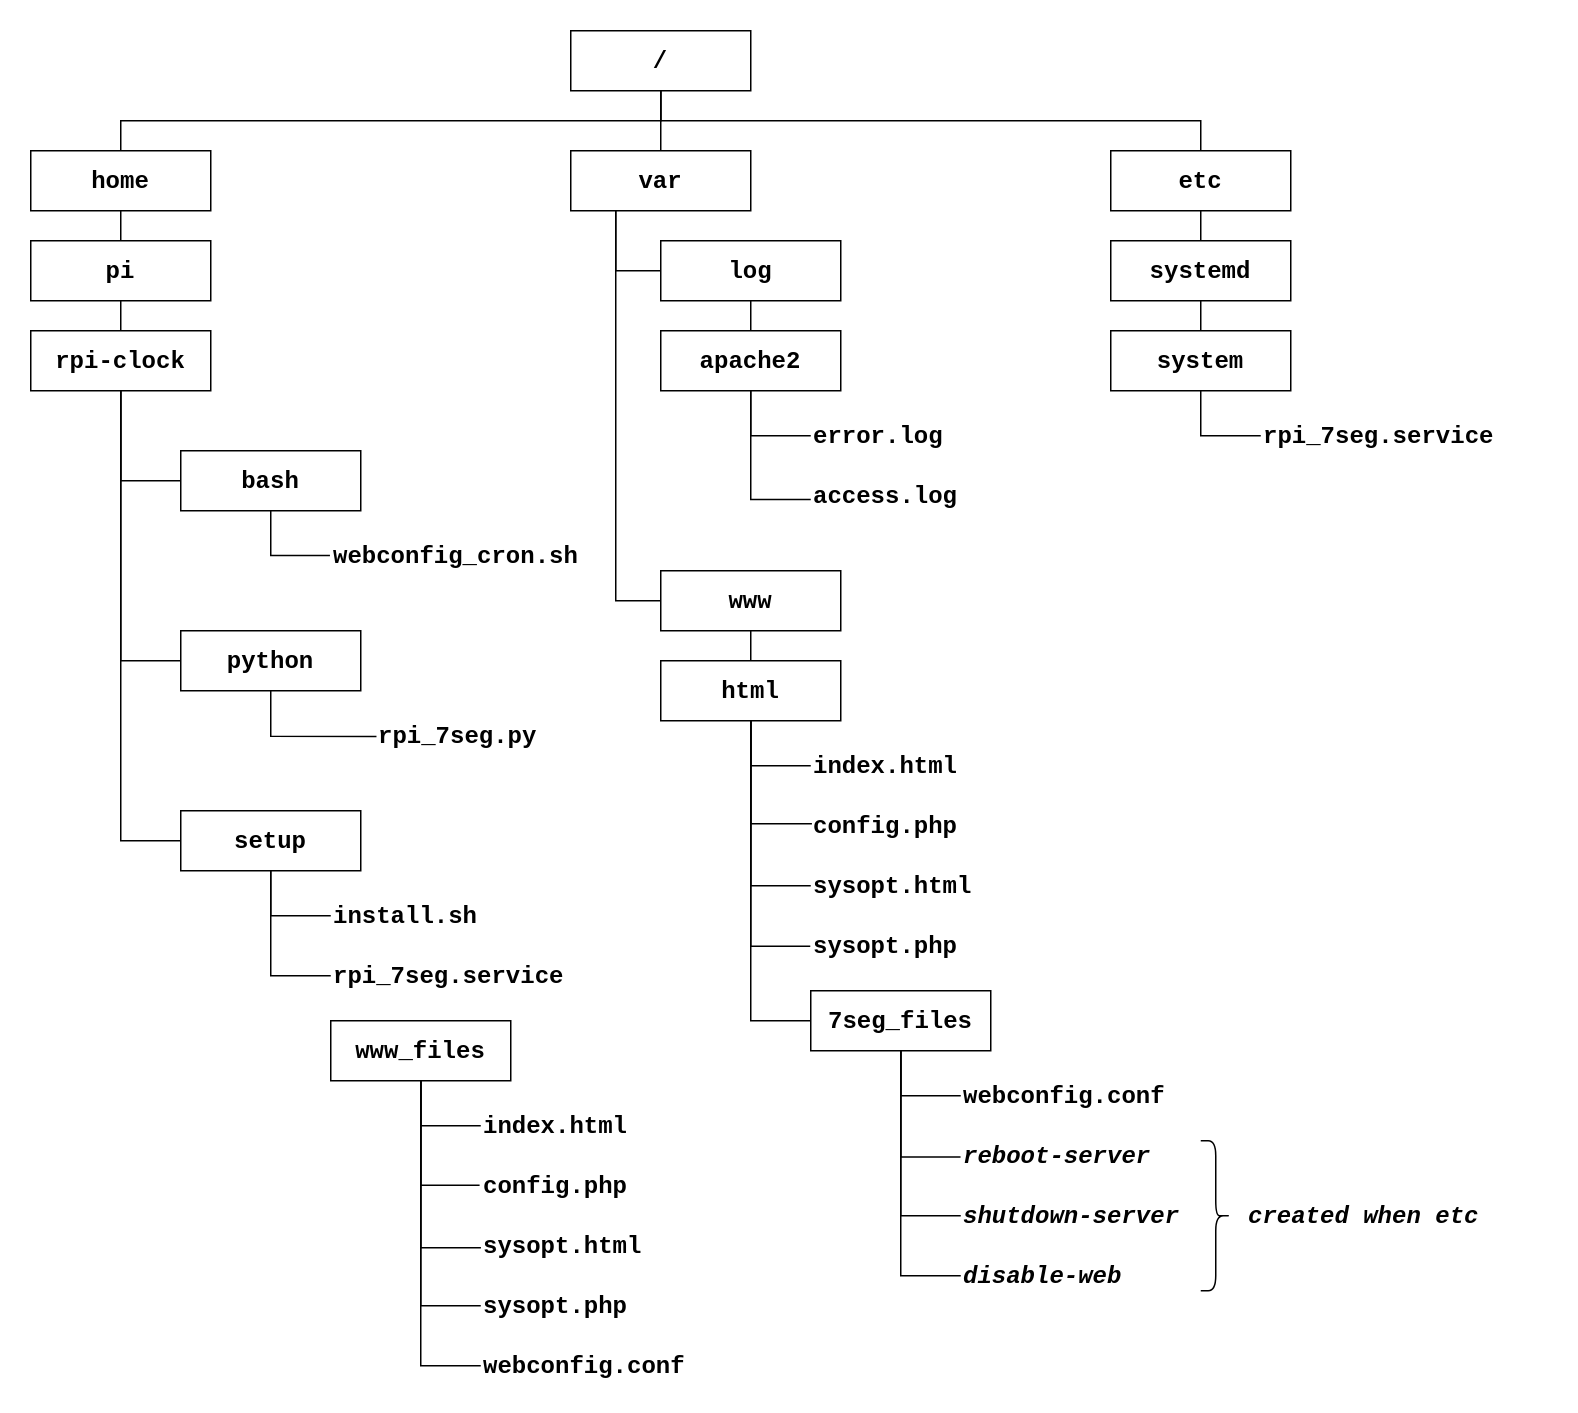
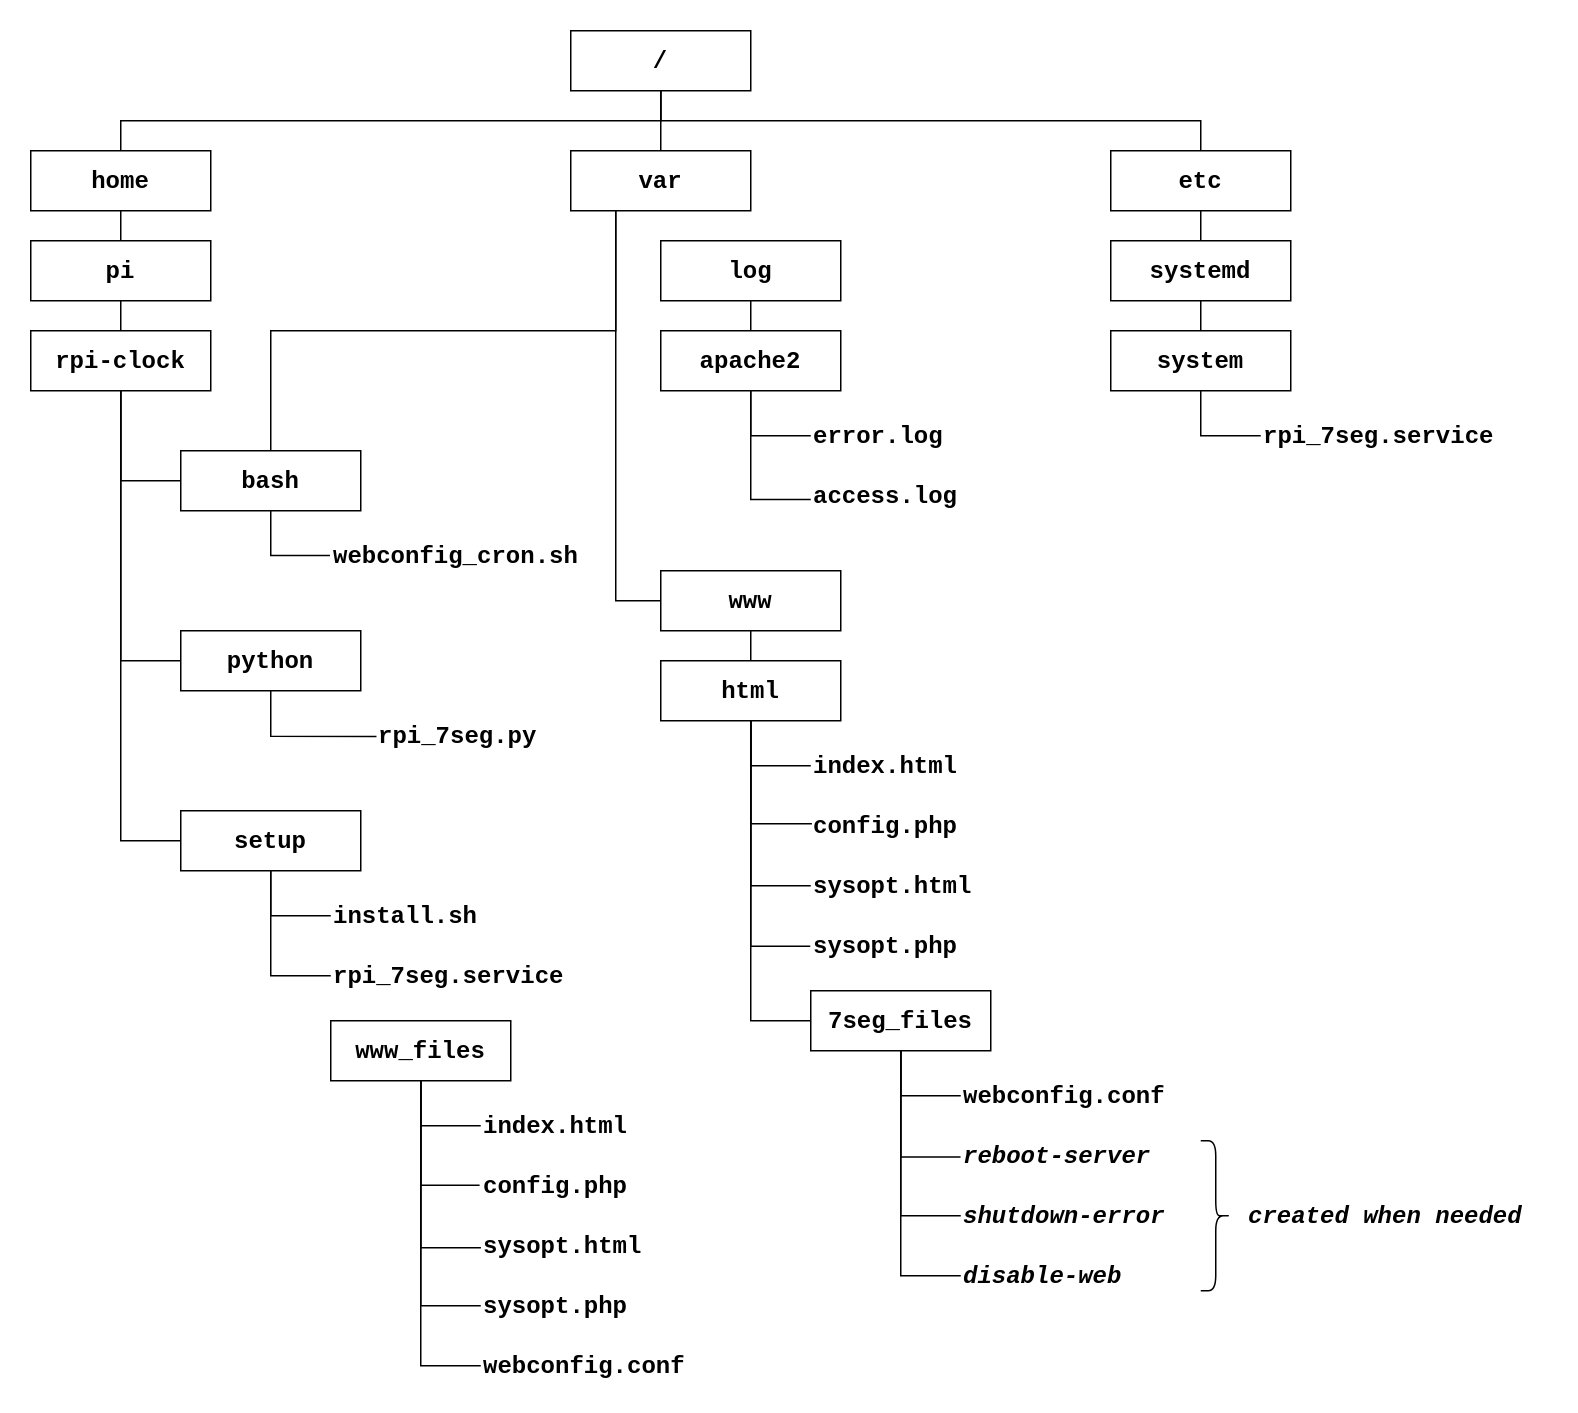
edge "var" -- "log": now "var" -- "bash"
node "shutdown-server": label "shutdown-server" -> "shutdown-error"
node "created when etc": label "created when etc" -> "created when needed"
